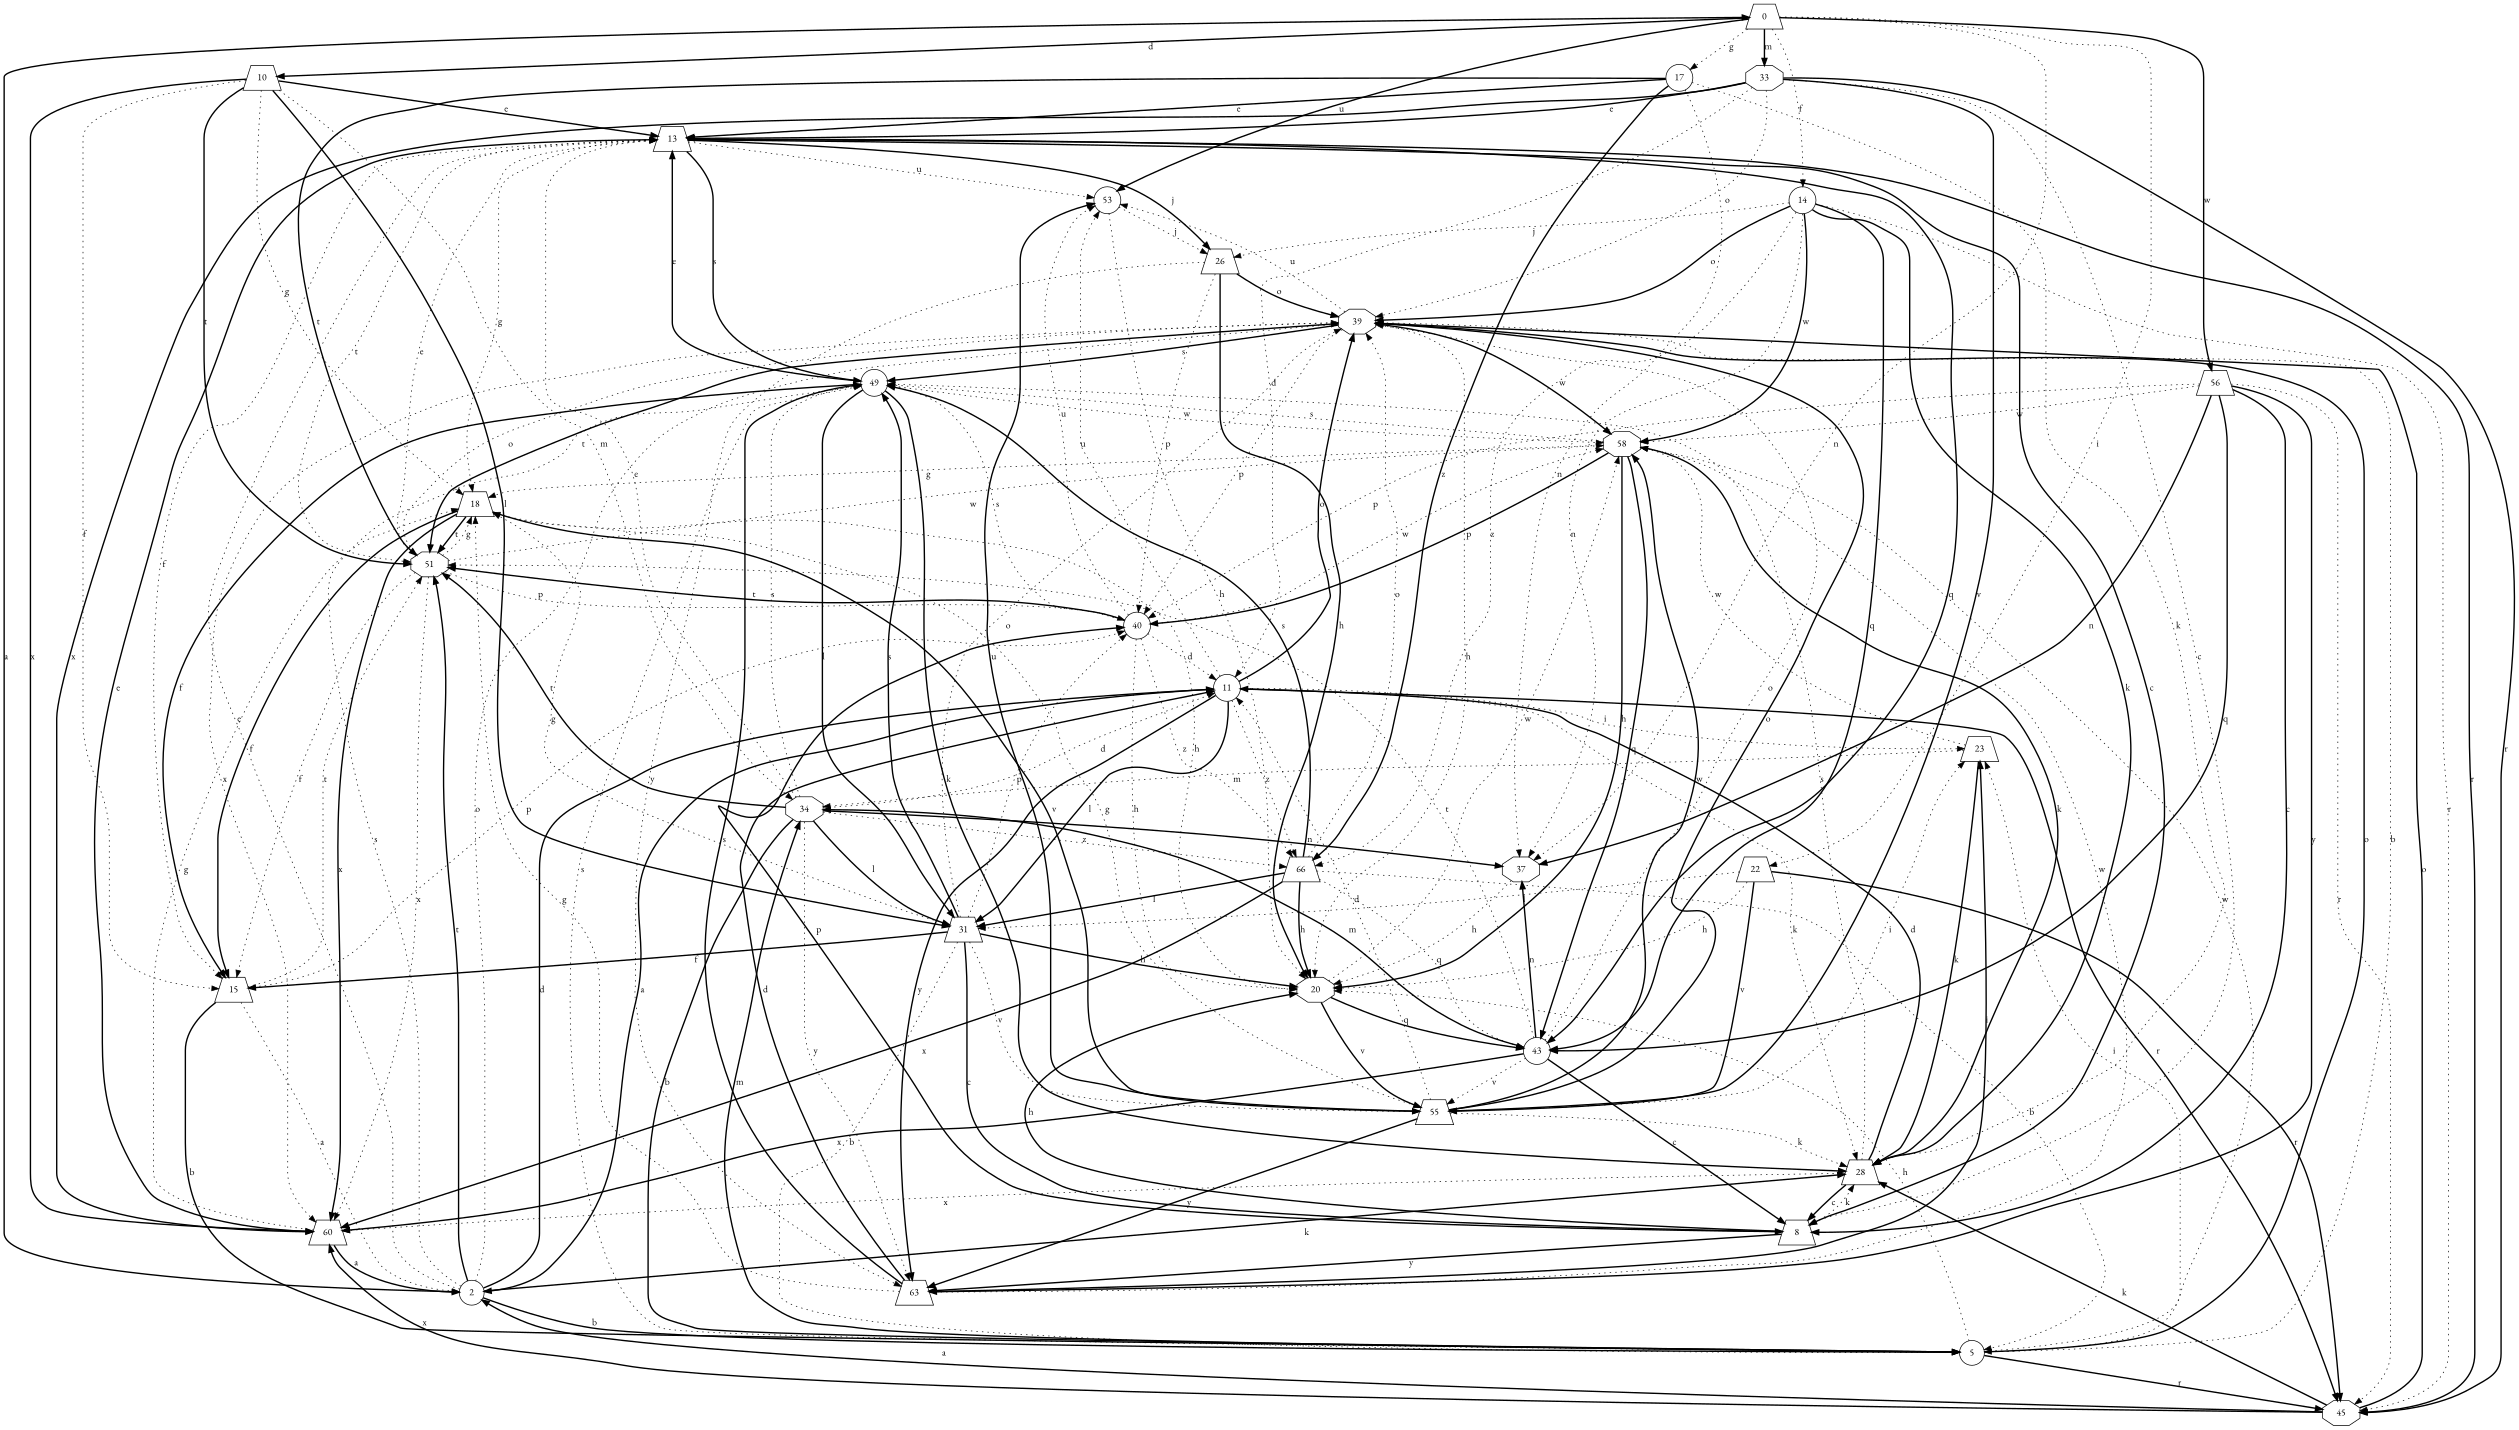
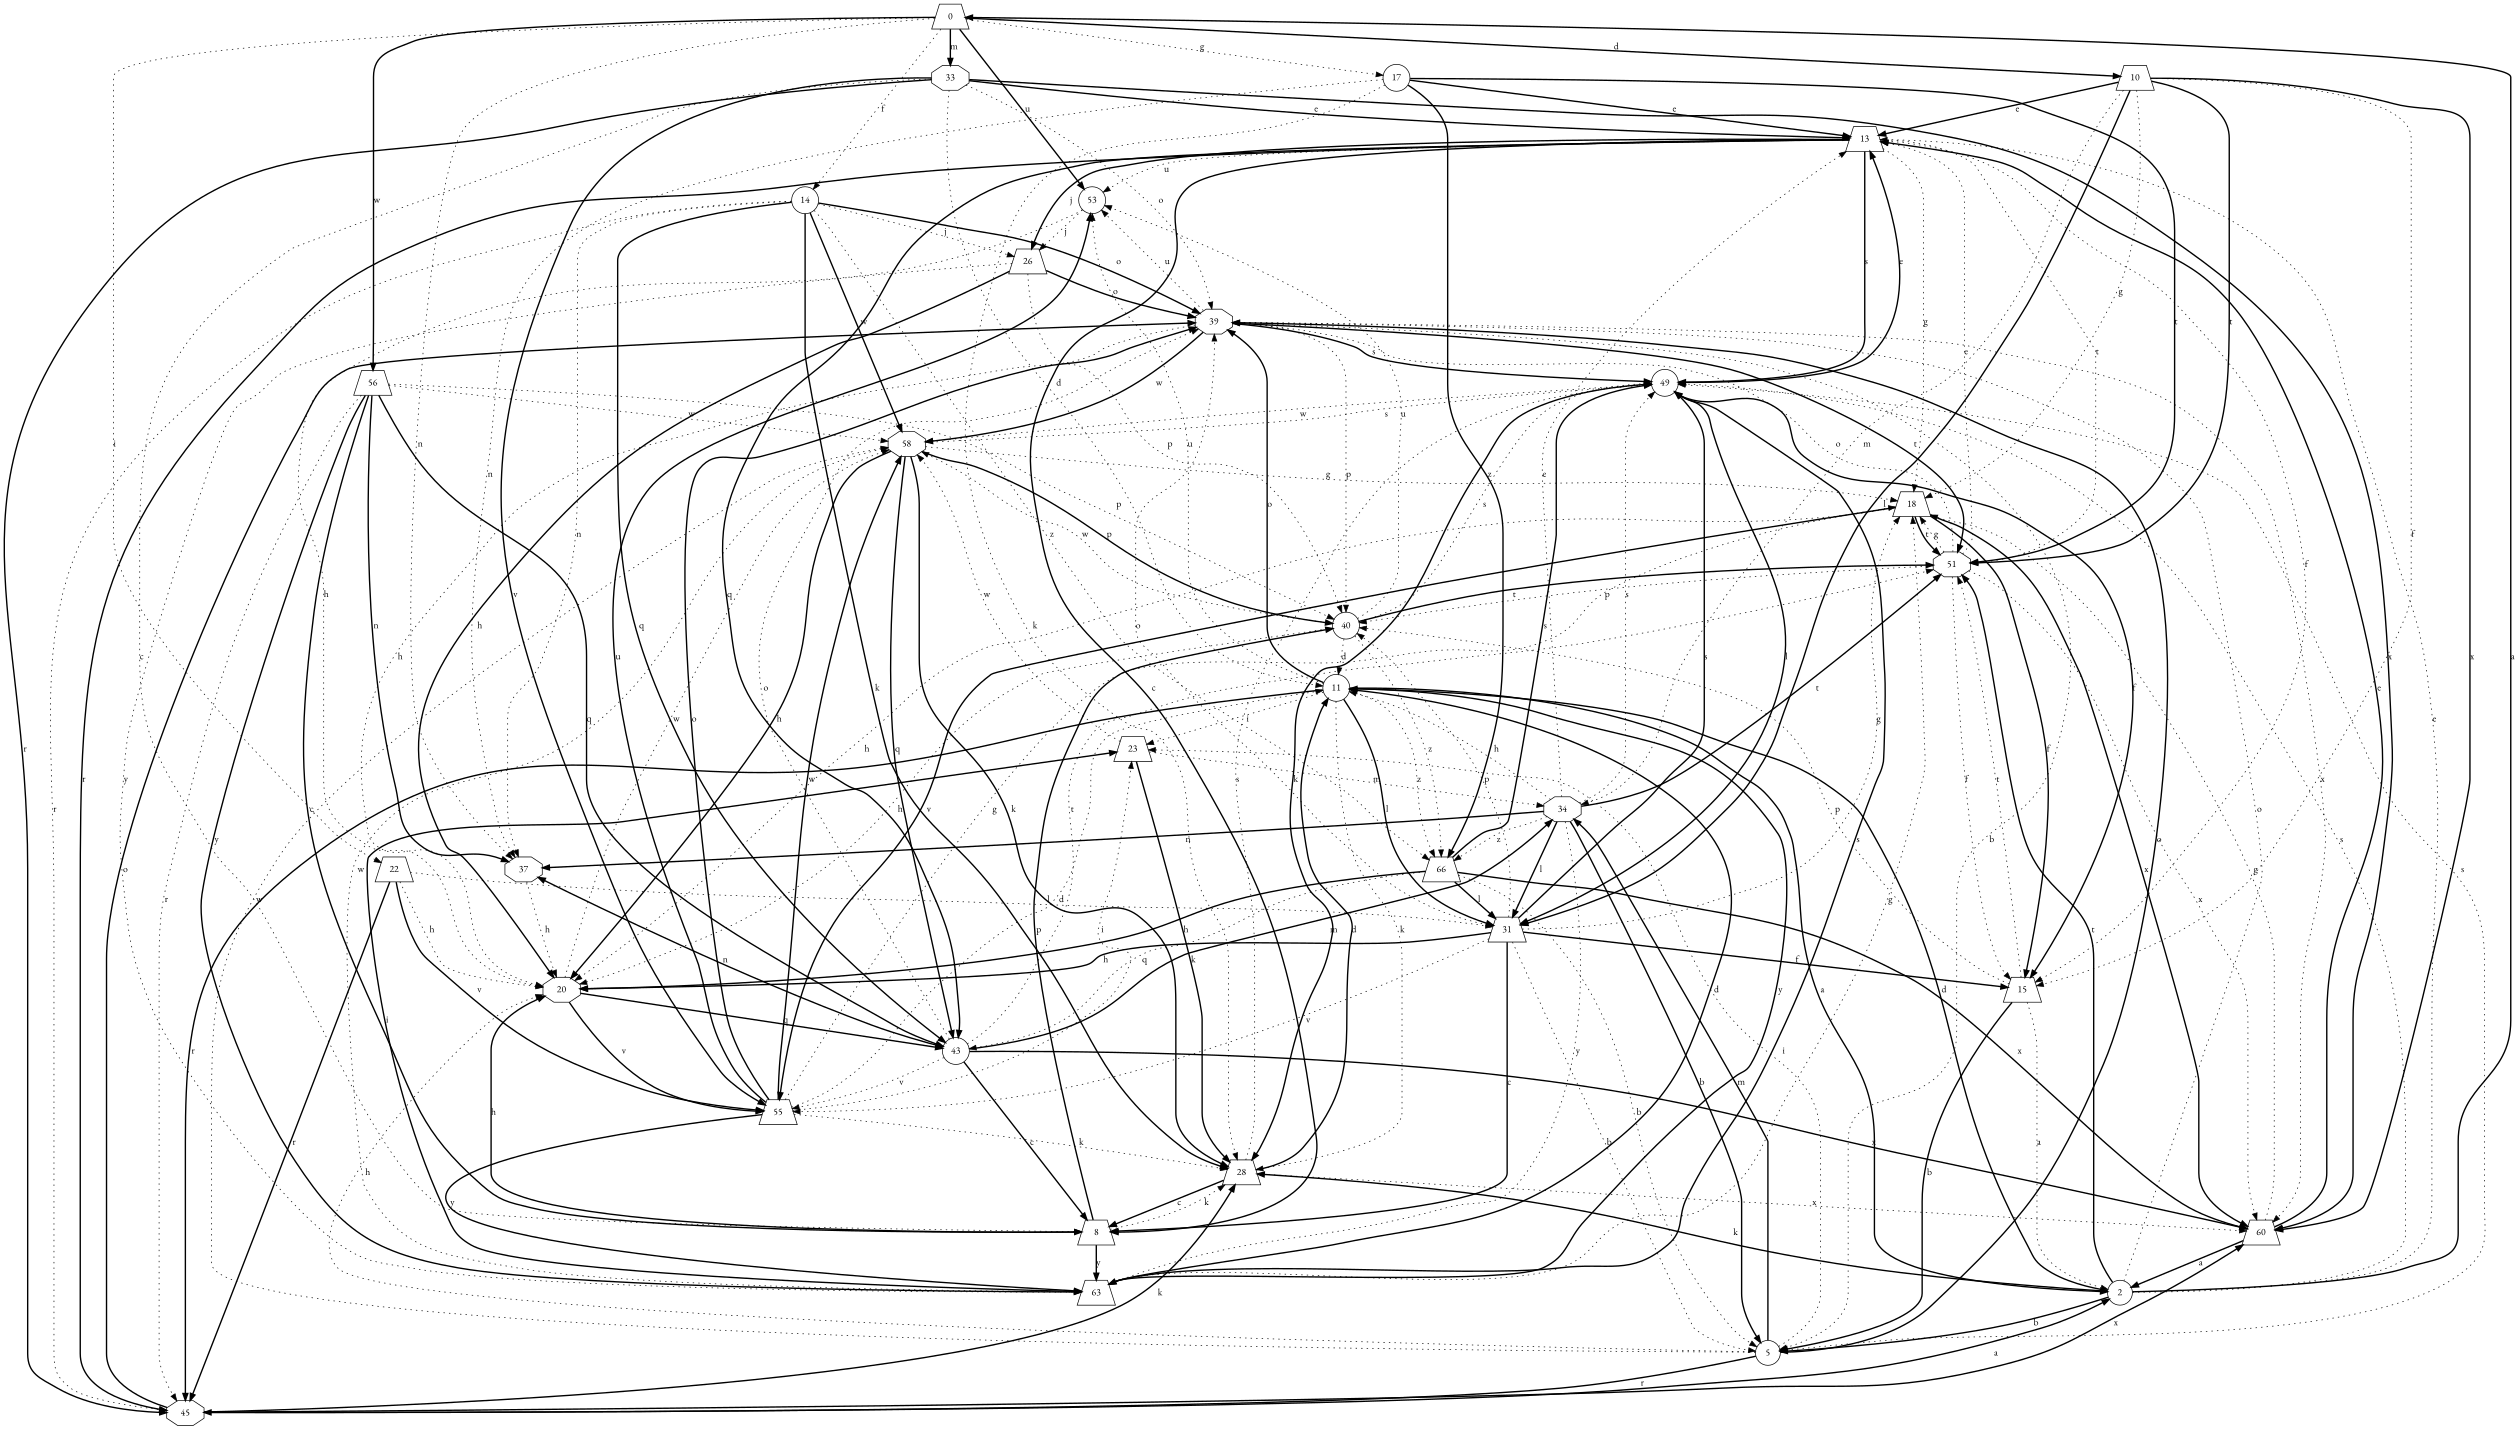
edge "51" -> "58": removed, label "w"
edge "66" -> "39": removed, label "o"
edge "34" -> "11": label "d" -> "h"
